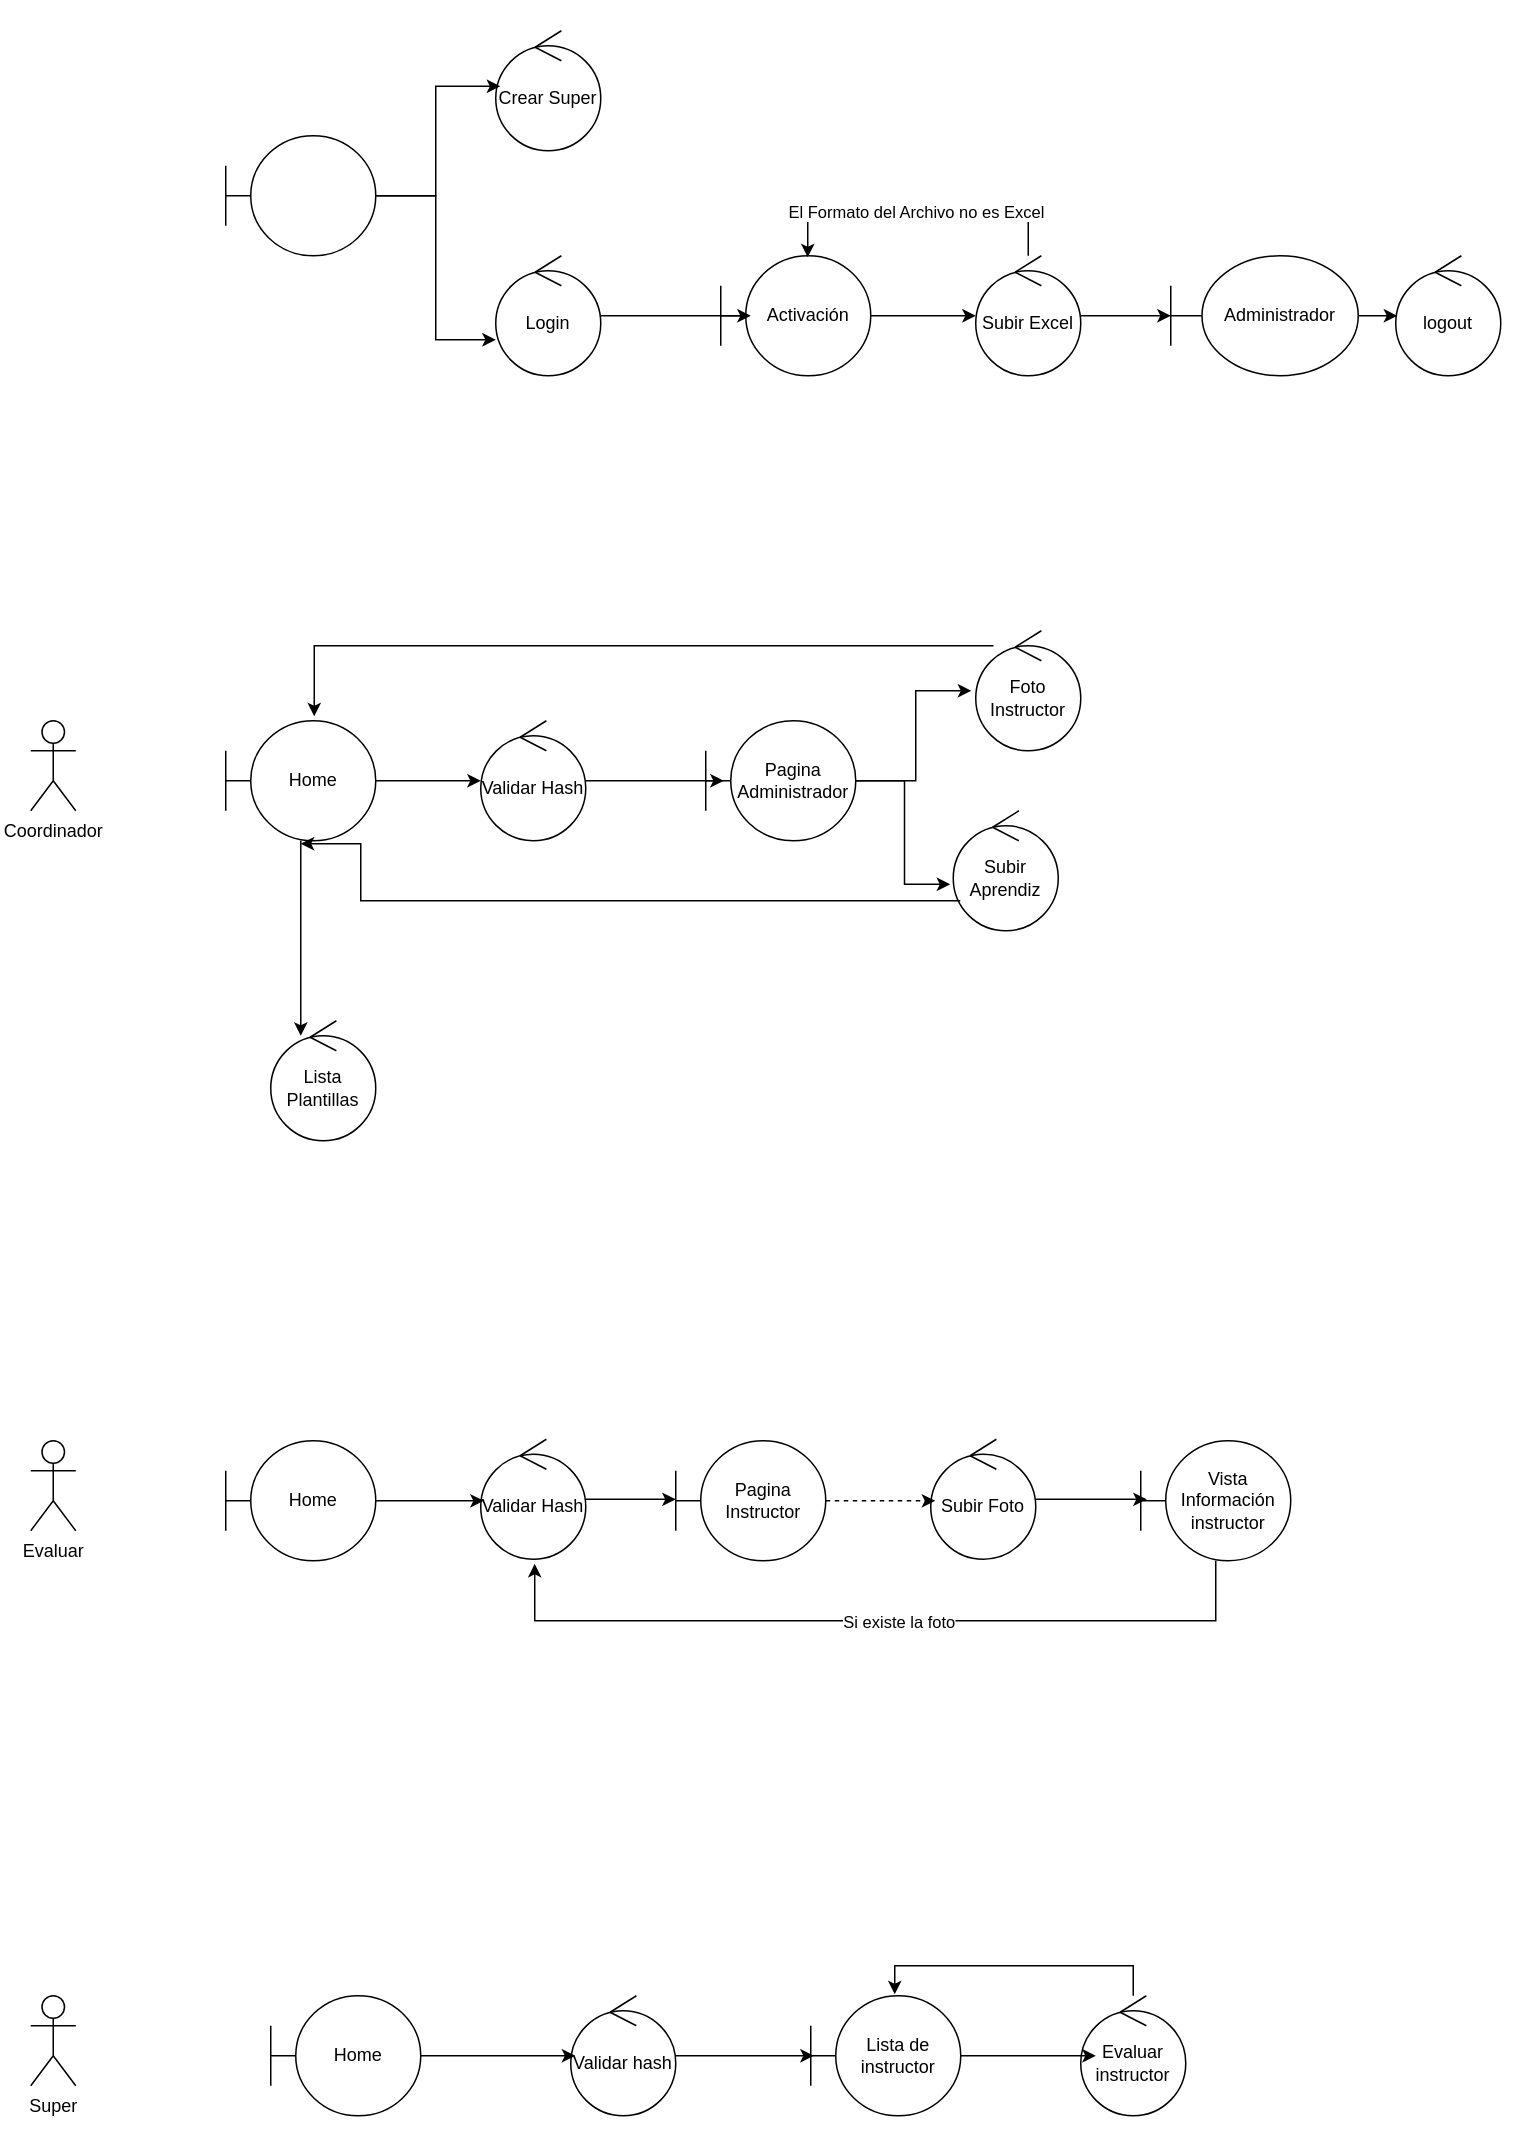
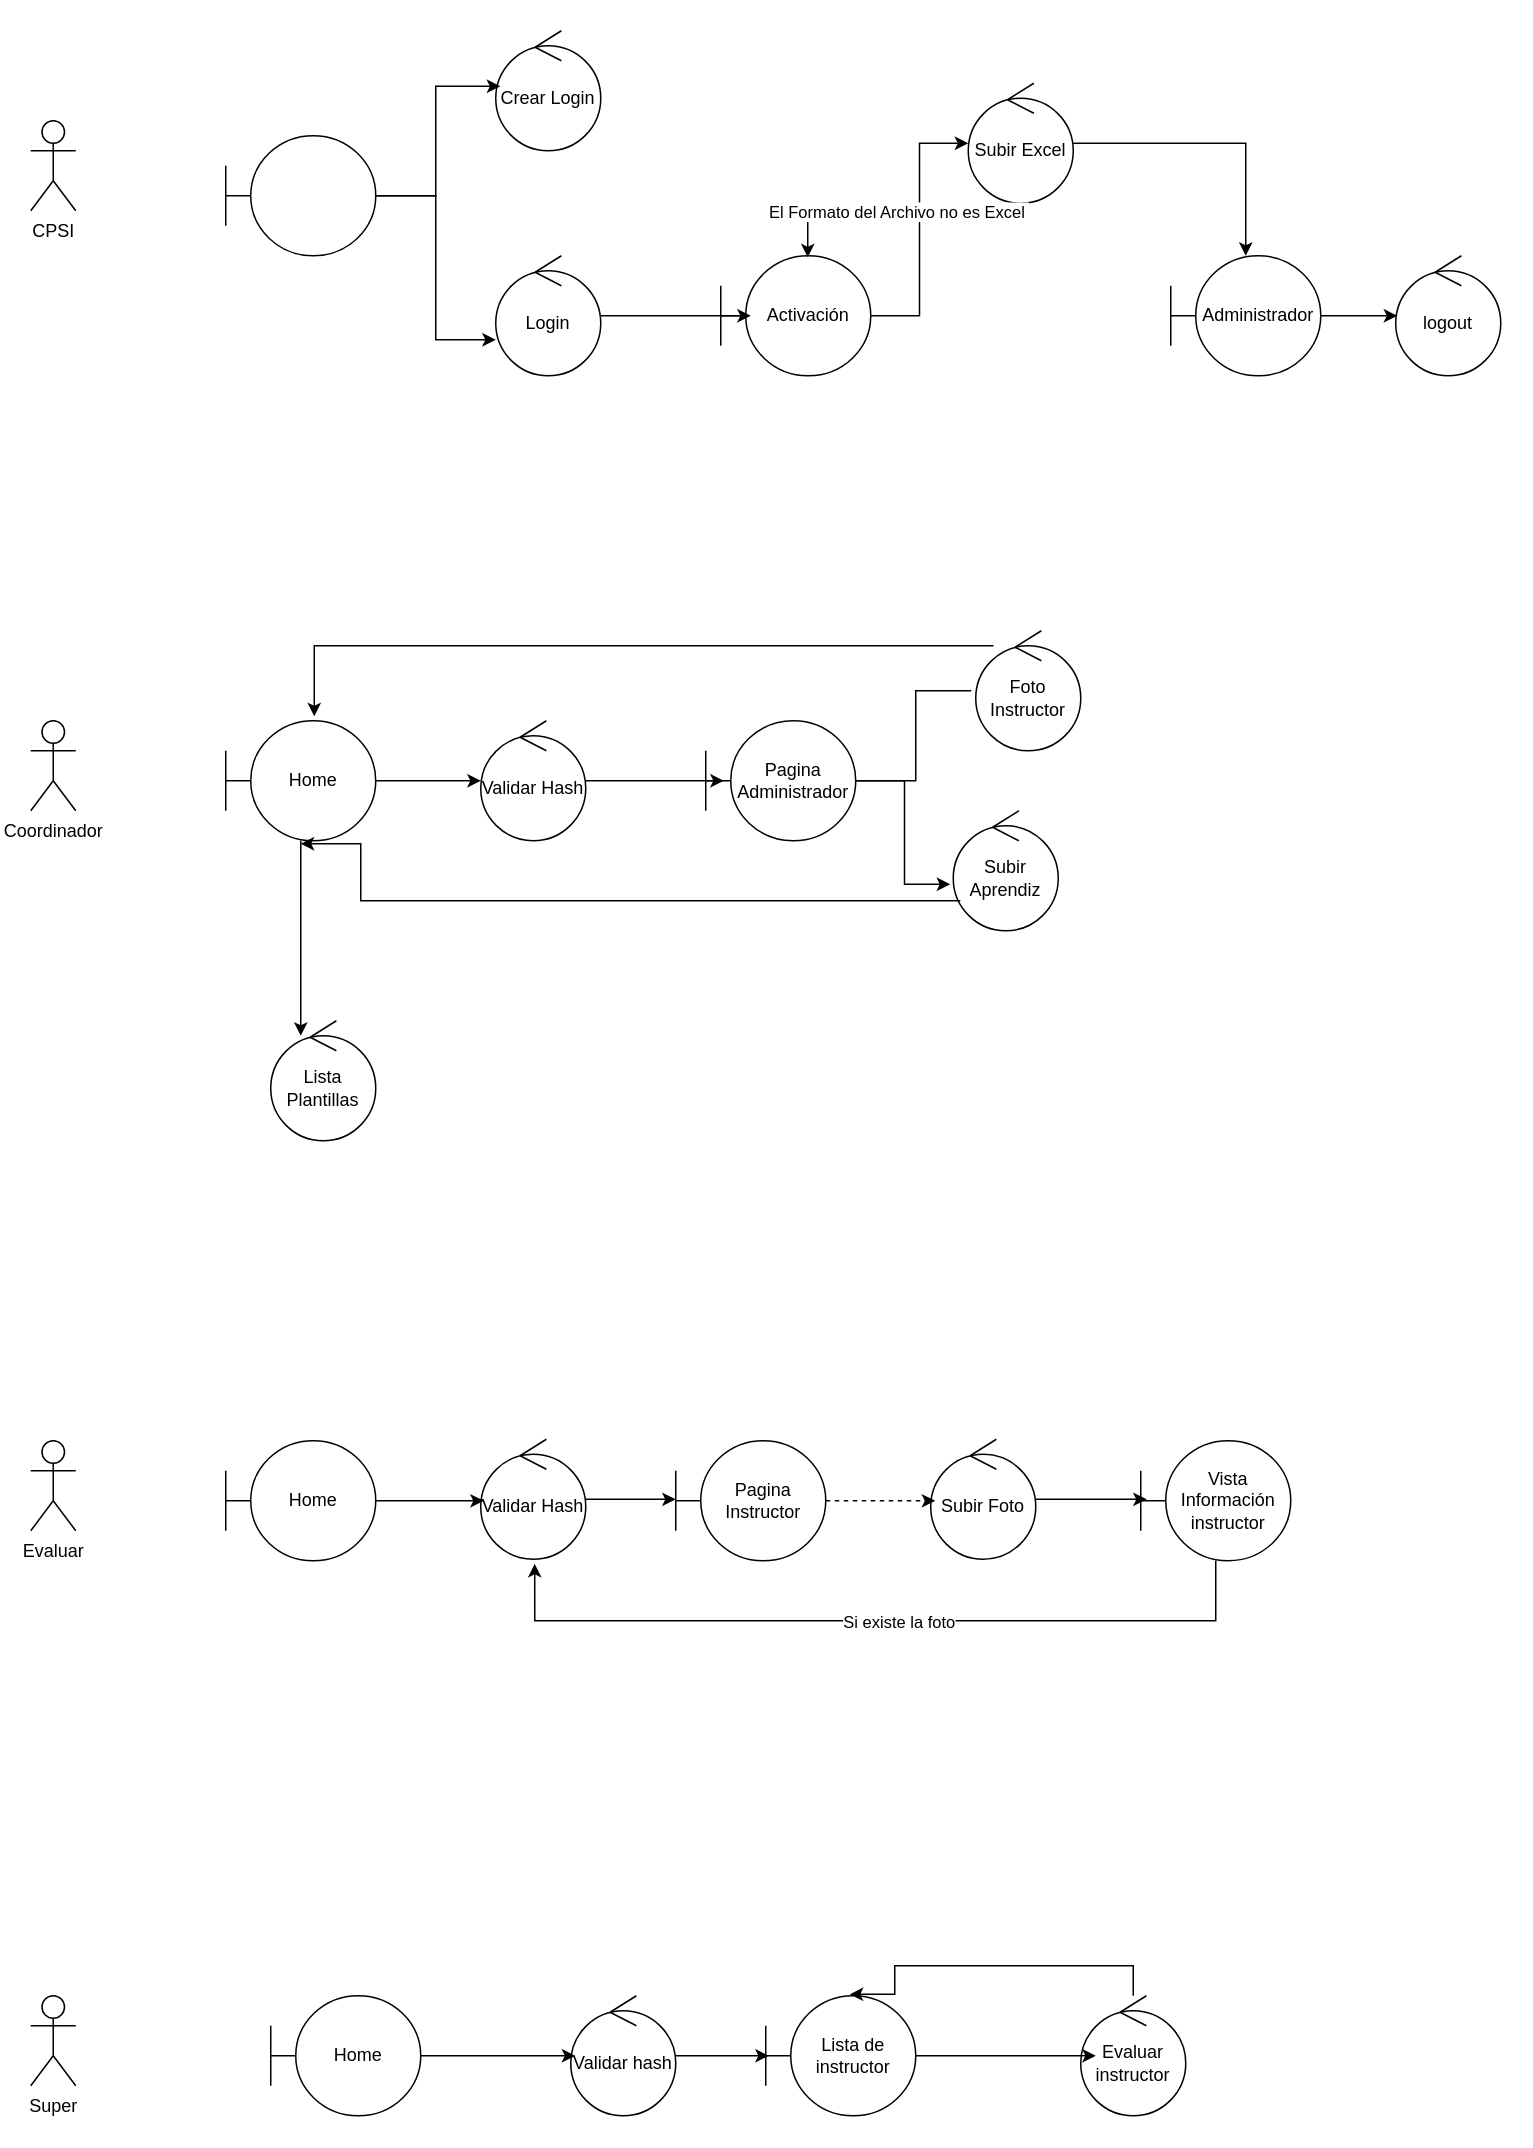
node "Crear Super": label "Crear Super" -> "Crear Login"
node "CPSI": added
node "Subir Excel": moved (1028, 316) -> (1021, 143)
node "Administrador": size 188x120 -> 150x120
edge "Pagina Administrador" -> "Foto Instructor": arrowhead classic -> none
node "Lista de instructor": moved (886, 2056) -> (841, 2056)
